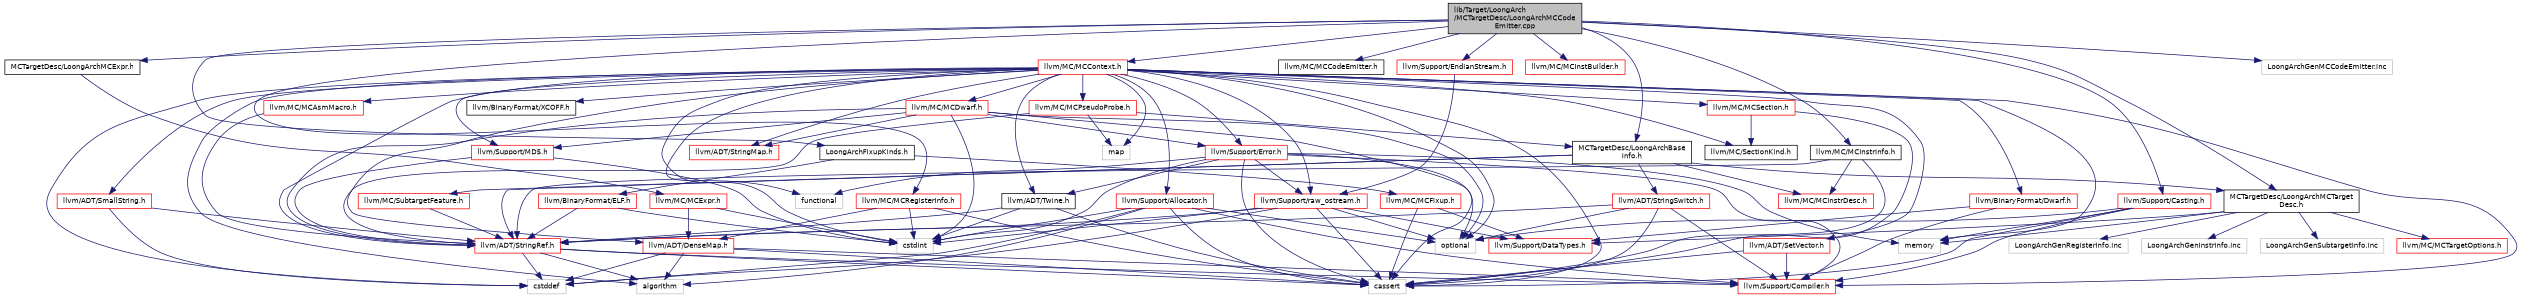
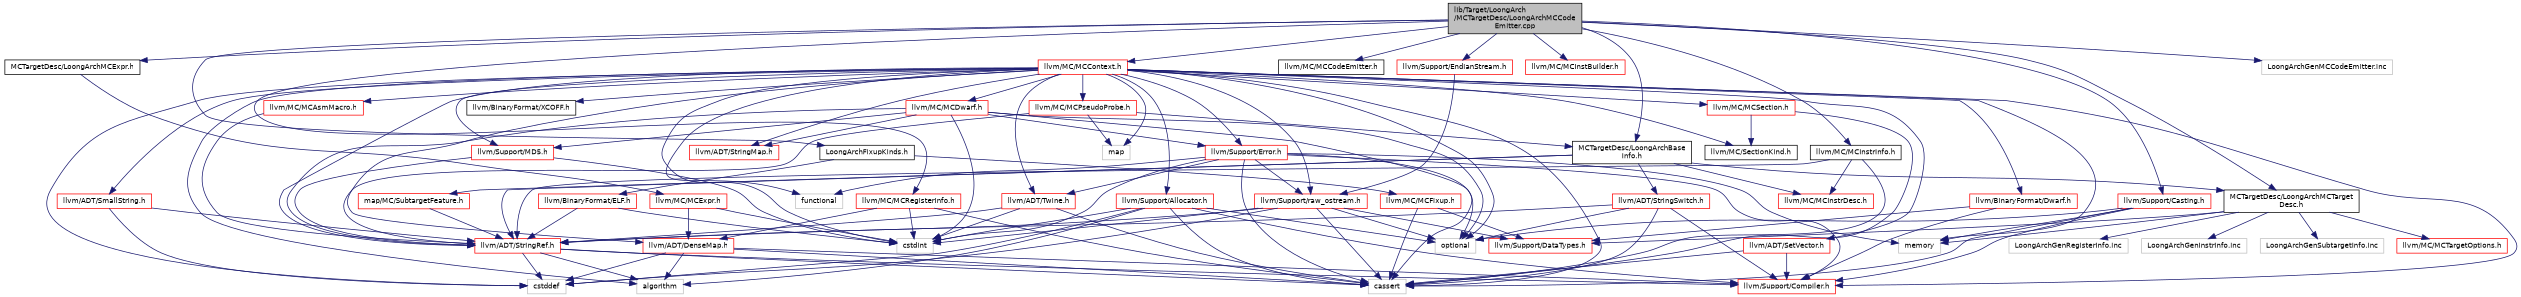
node "llvm/MC/SubtargetFeature.h": label "llvm/MC/SubtargetFeature.h" -> "map/MC/SubtargetFeature.h"
node "llvm/ADT/Twine.h": color black -> red
